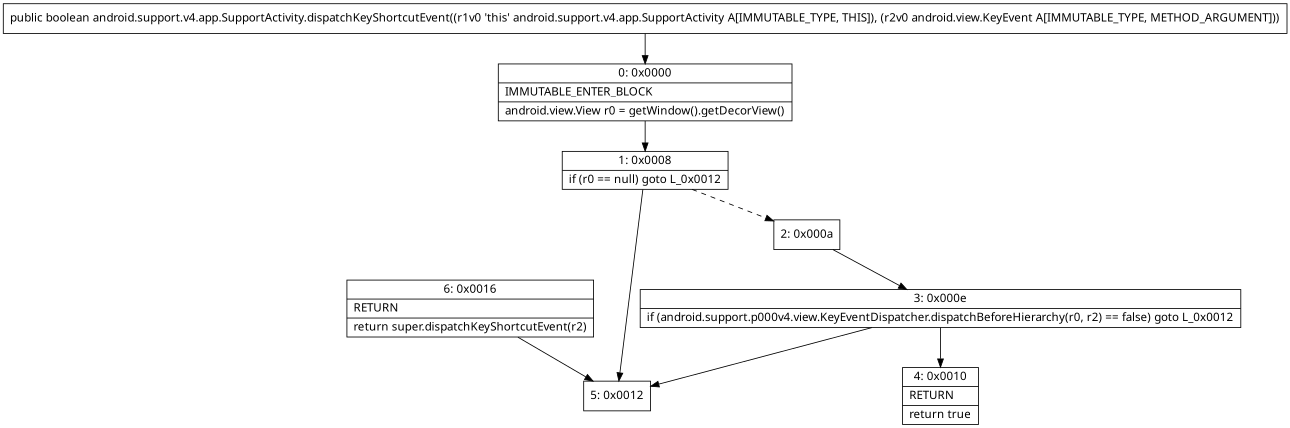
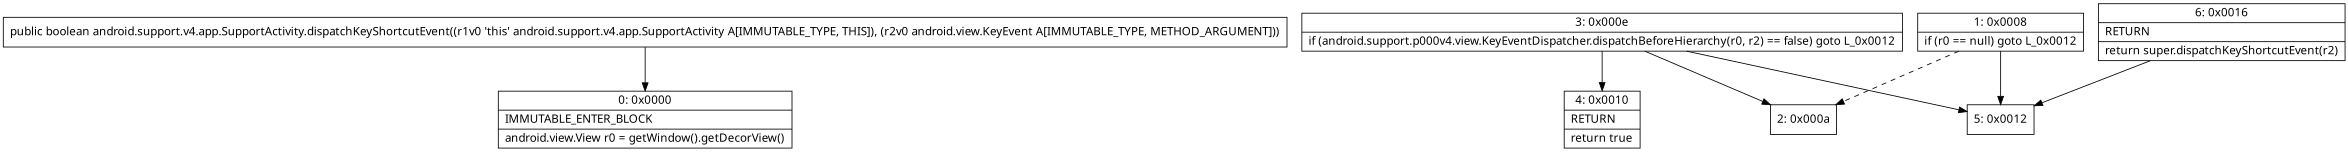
edge "0: 0x0000" -> "1: 0x0008": removed
edge "2: 0x000a" -> "3: 0x000e": reversed
